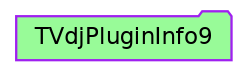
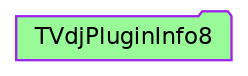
node "TVdjPluginInfo9": label "TVdjPluginInfo9" -> "TVdjPluginInfo8"
